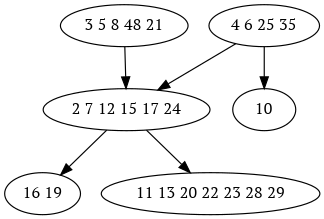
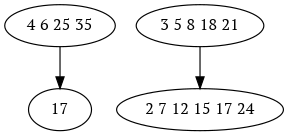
node "3 5 8 48 21": label "3 5 8 48 21" -> "3 5 8 18 21"
edge "4 6 25 35" -> "2 7 12 15 17 24": removed
node "10": label "10" -> "17"
node "16 19": removed
node "11 13 20 22 23 28 29": removed
